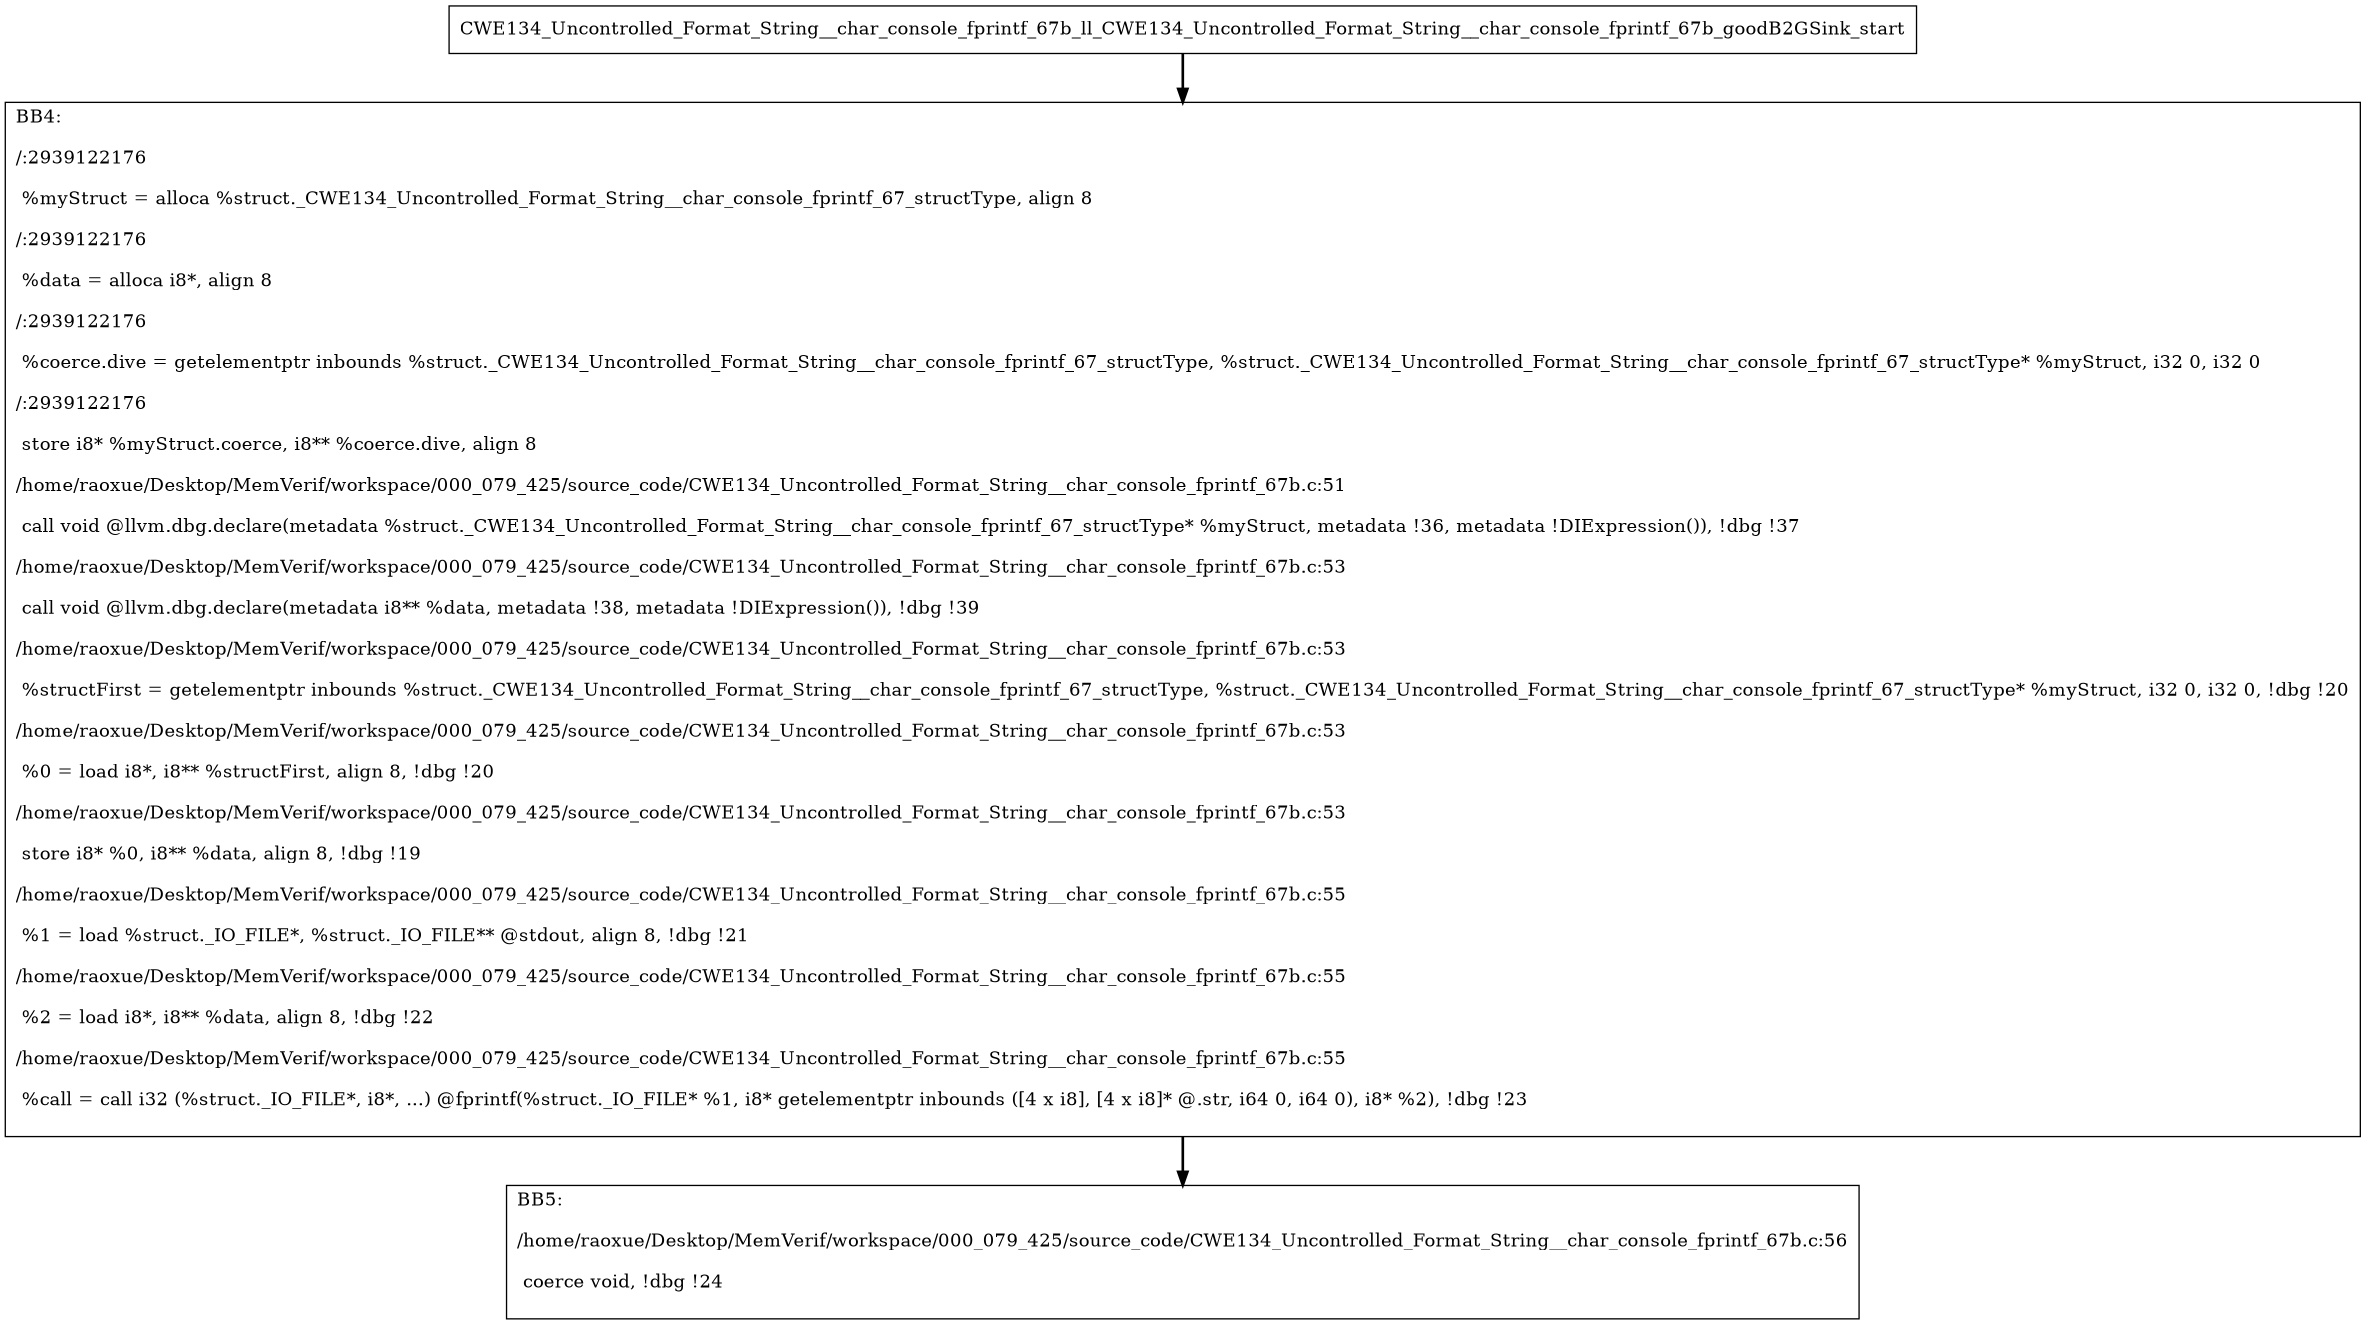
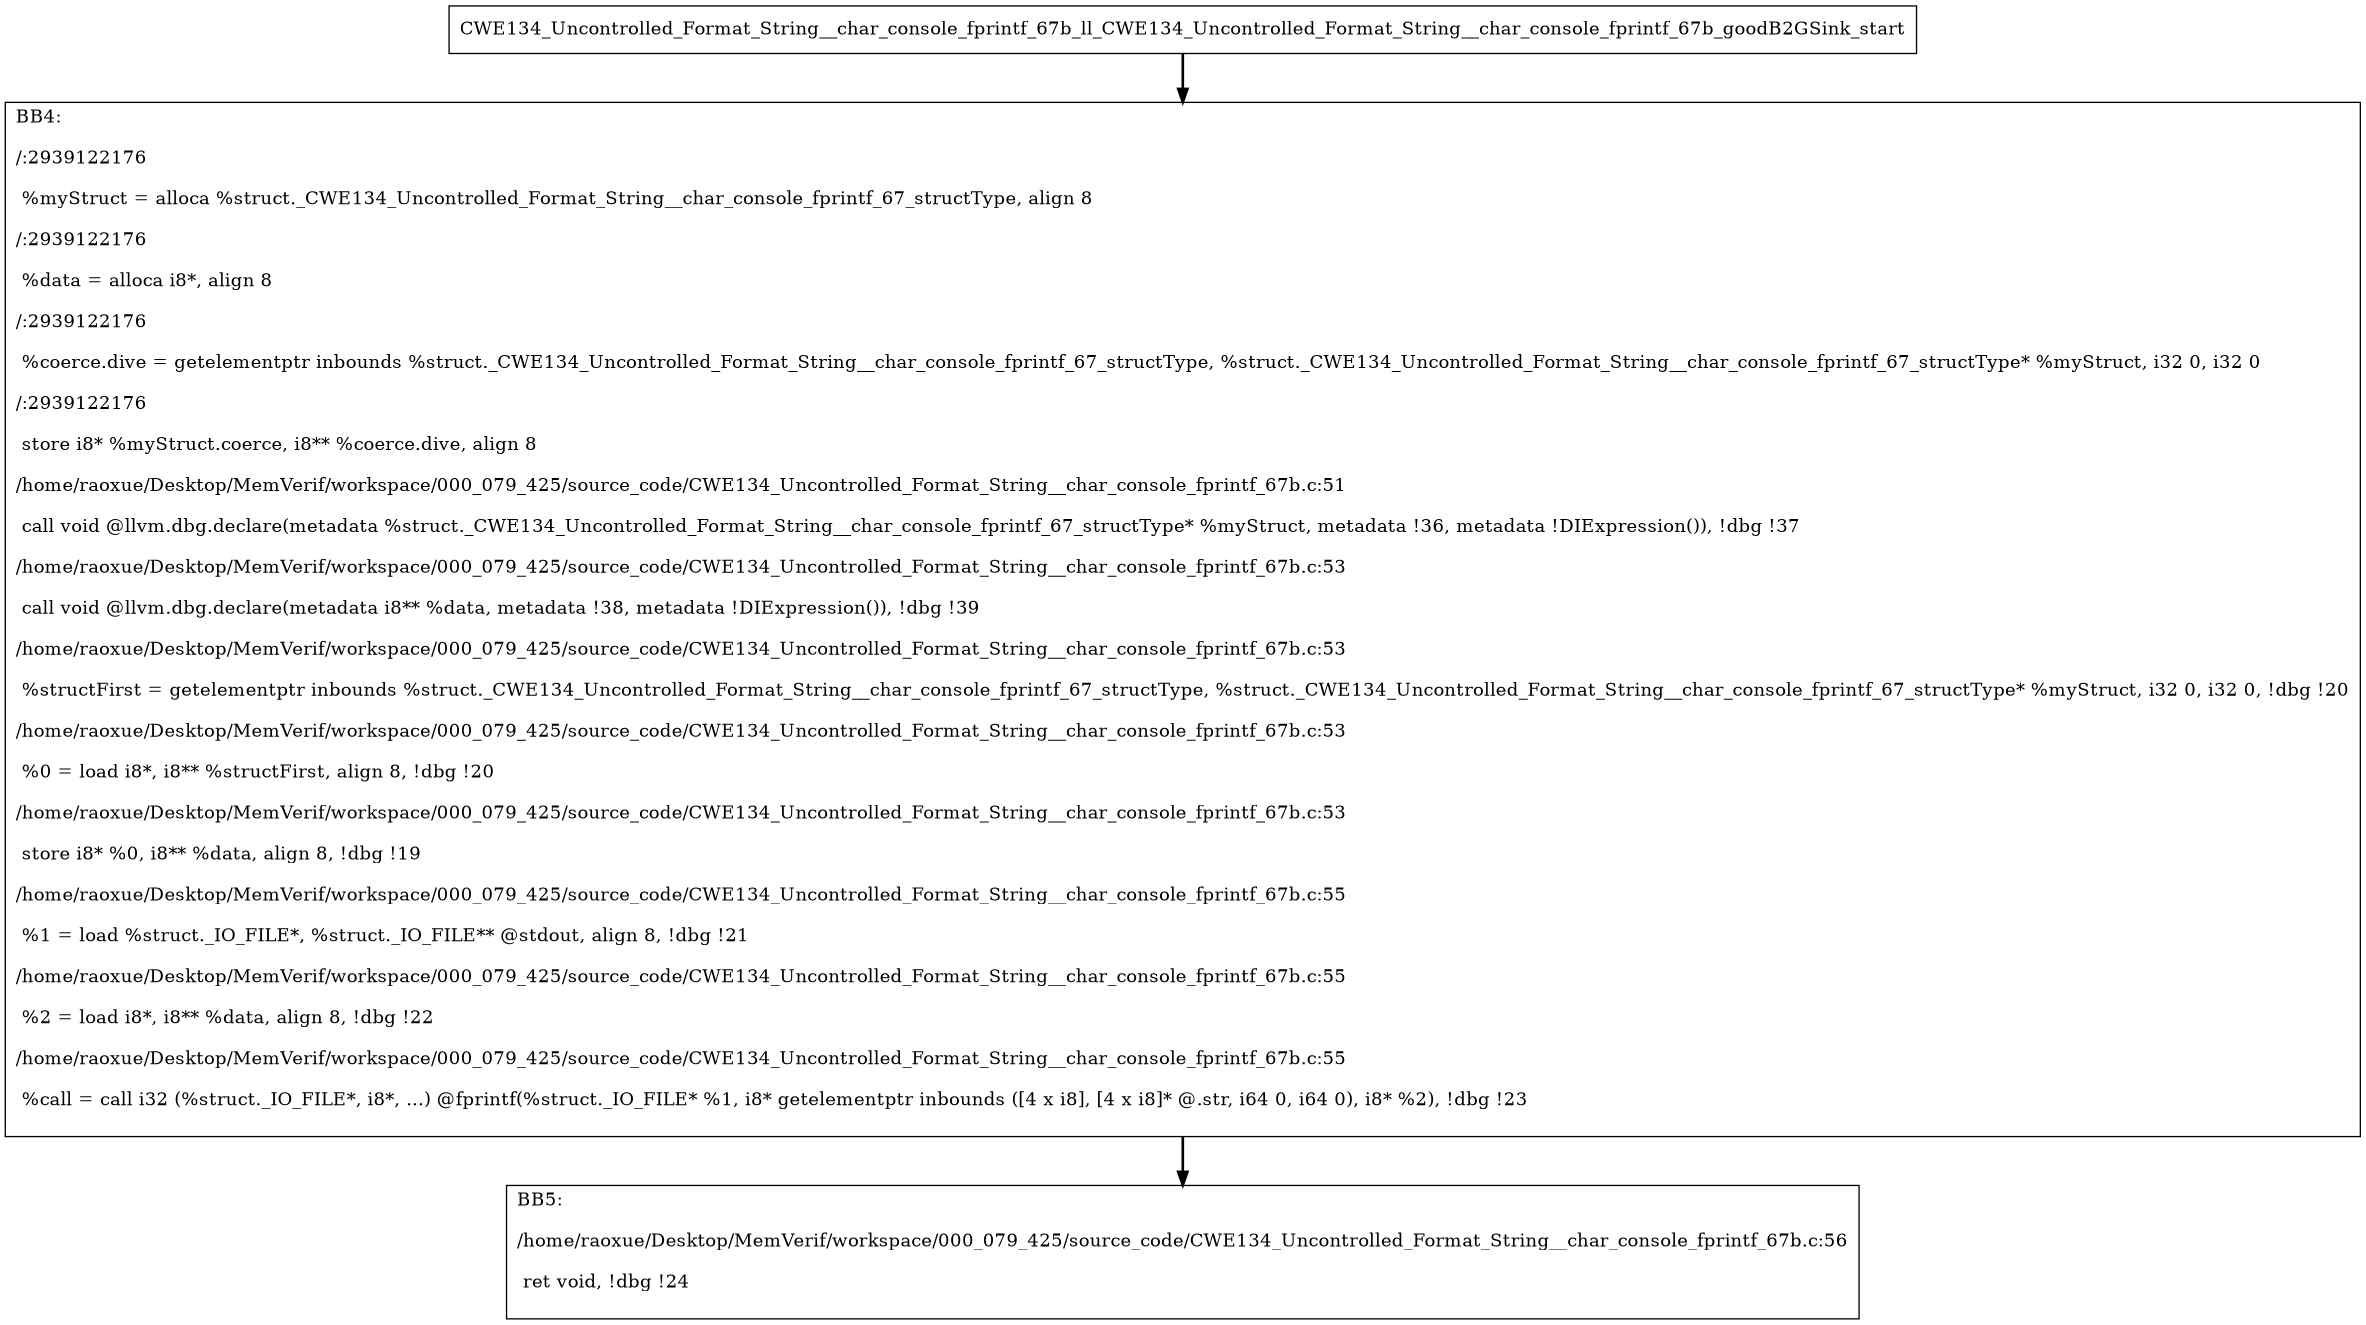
node "BB5:": text "coerce void, !dbg !24" -> "ret void, !dbg !24"
